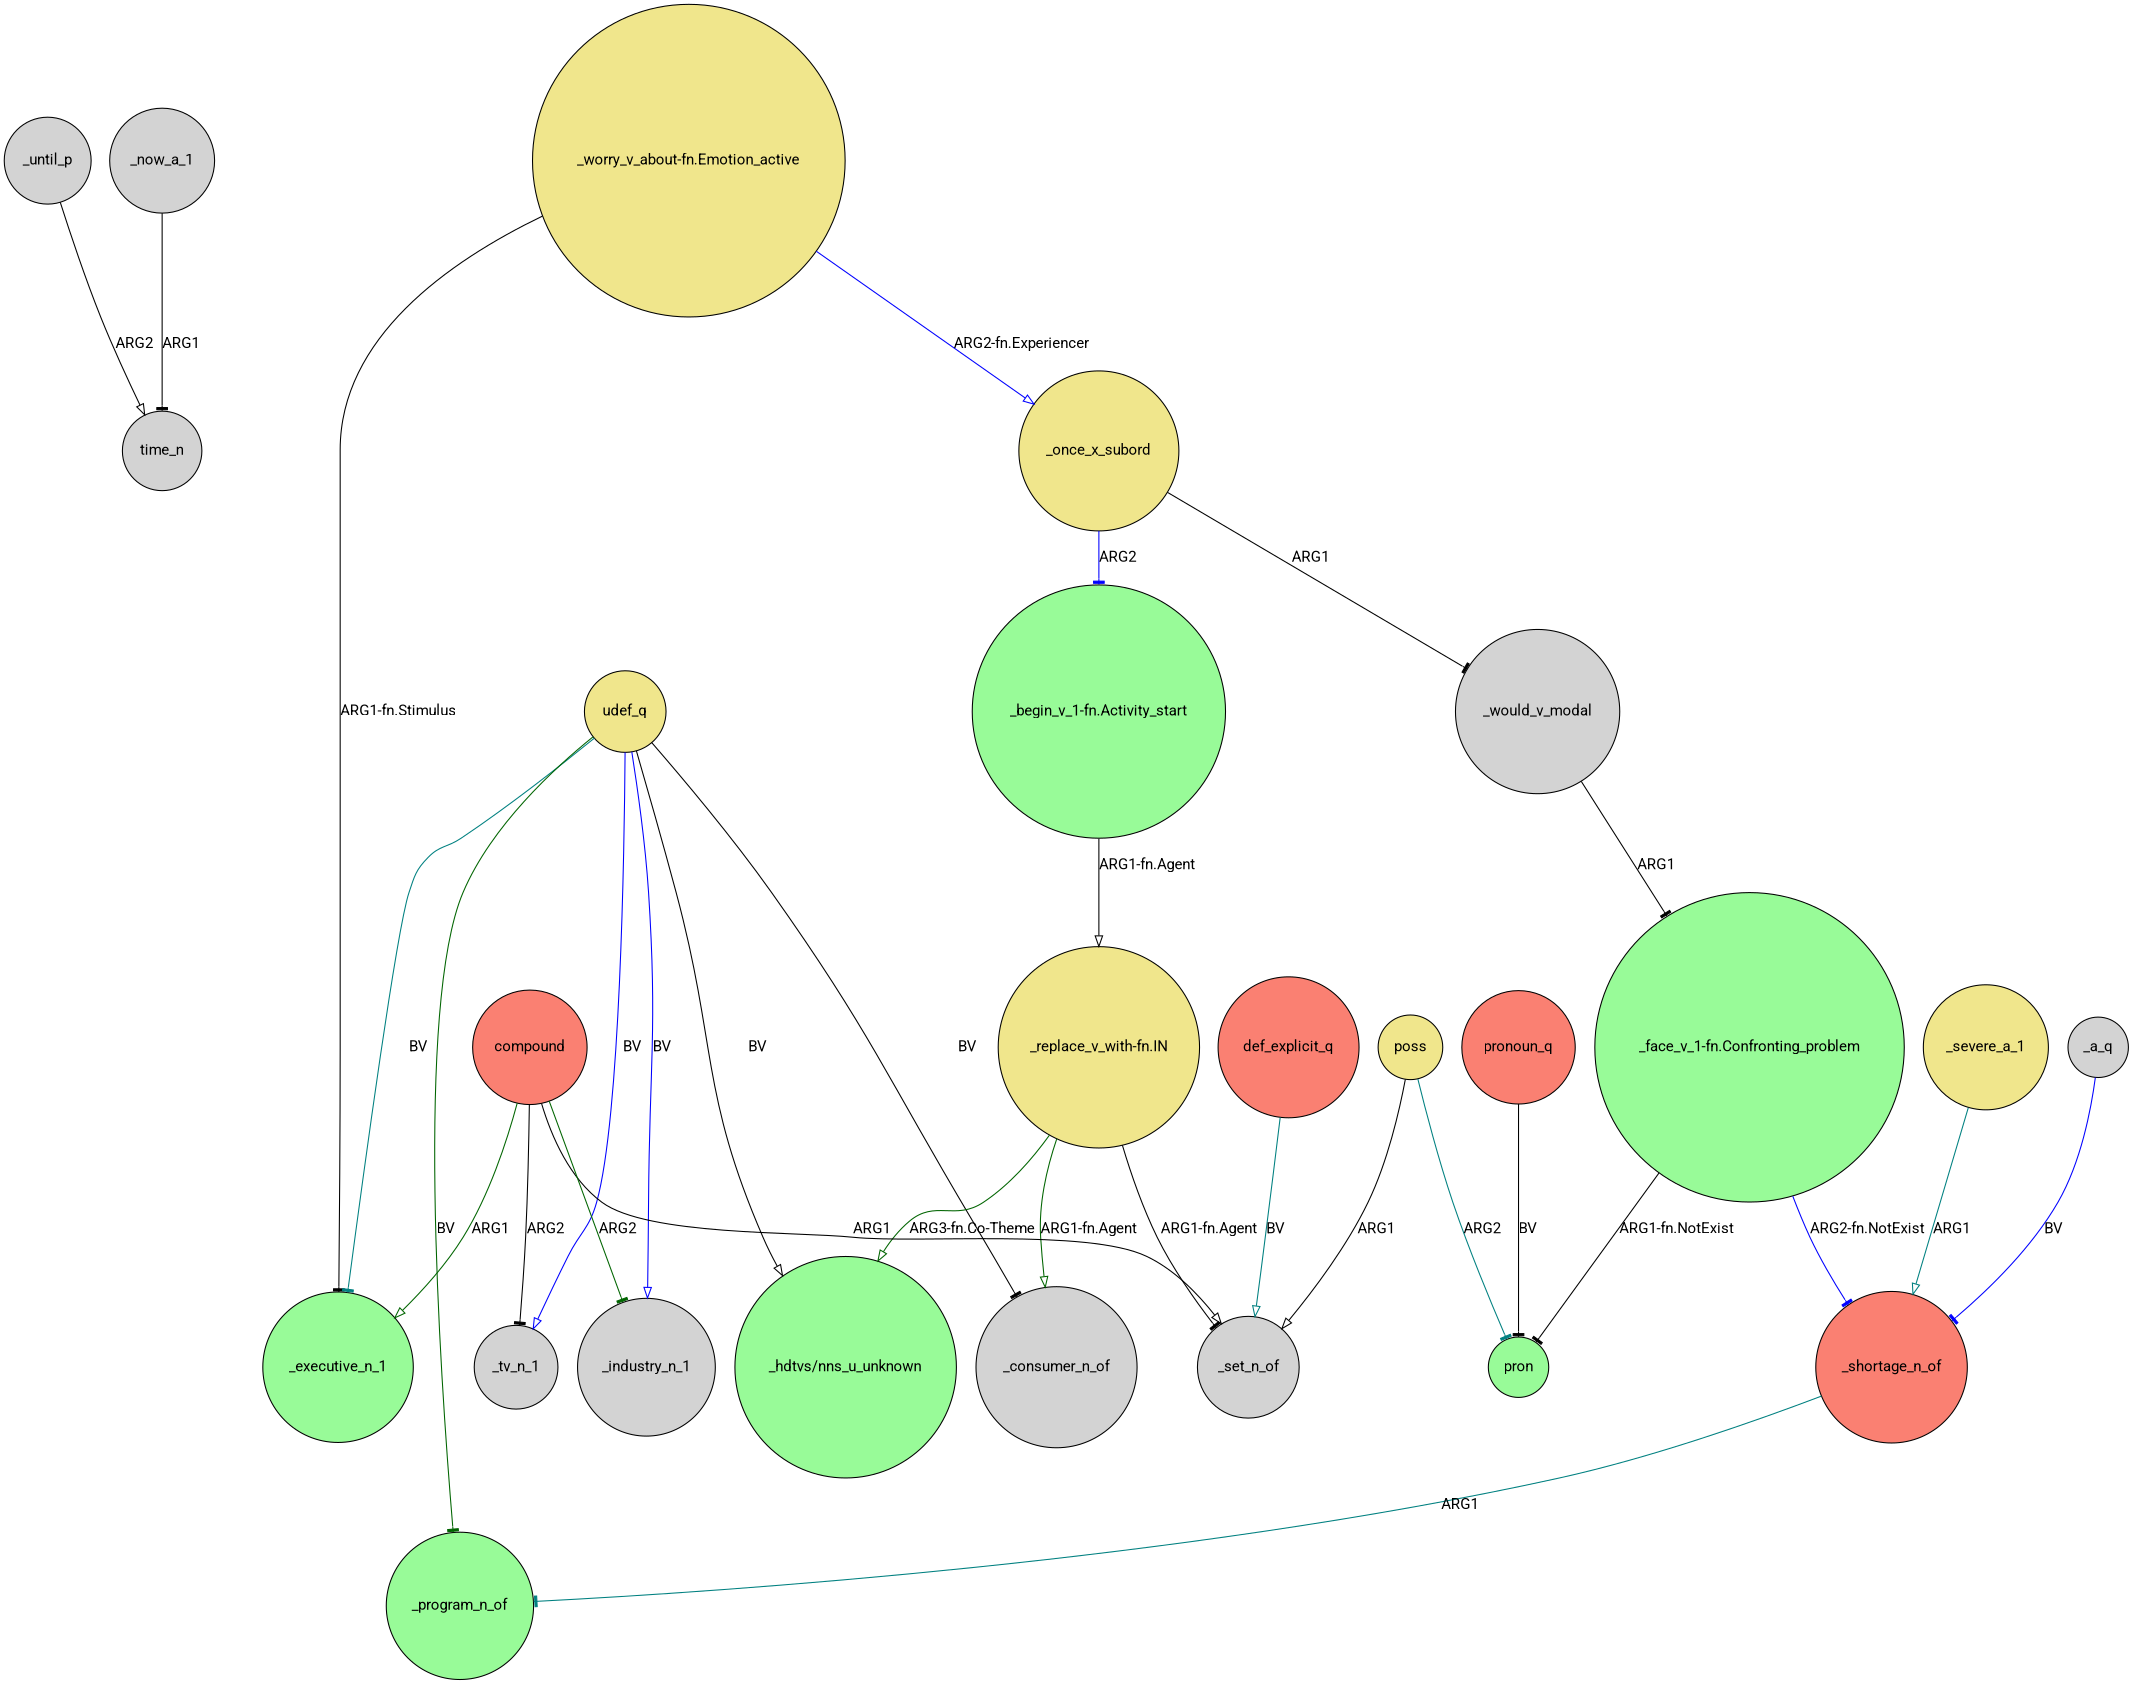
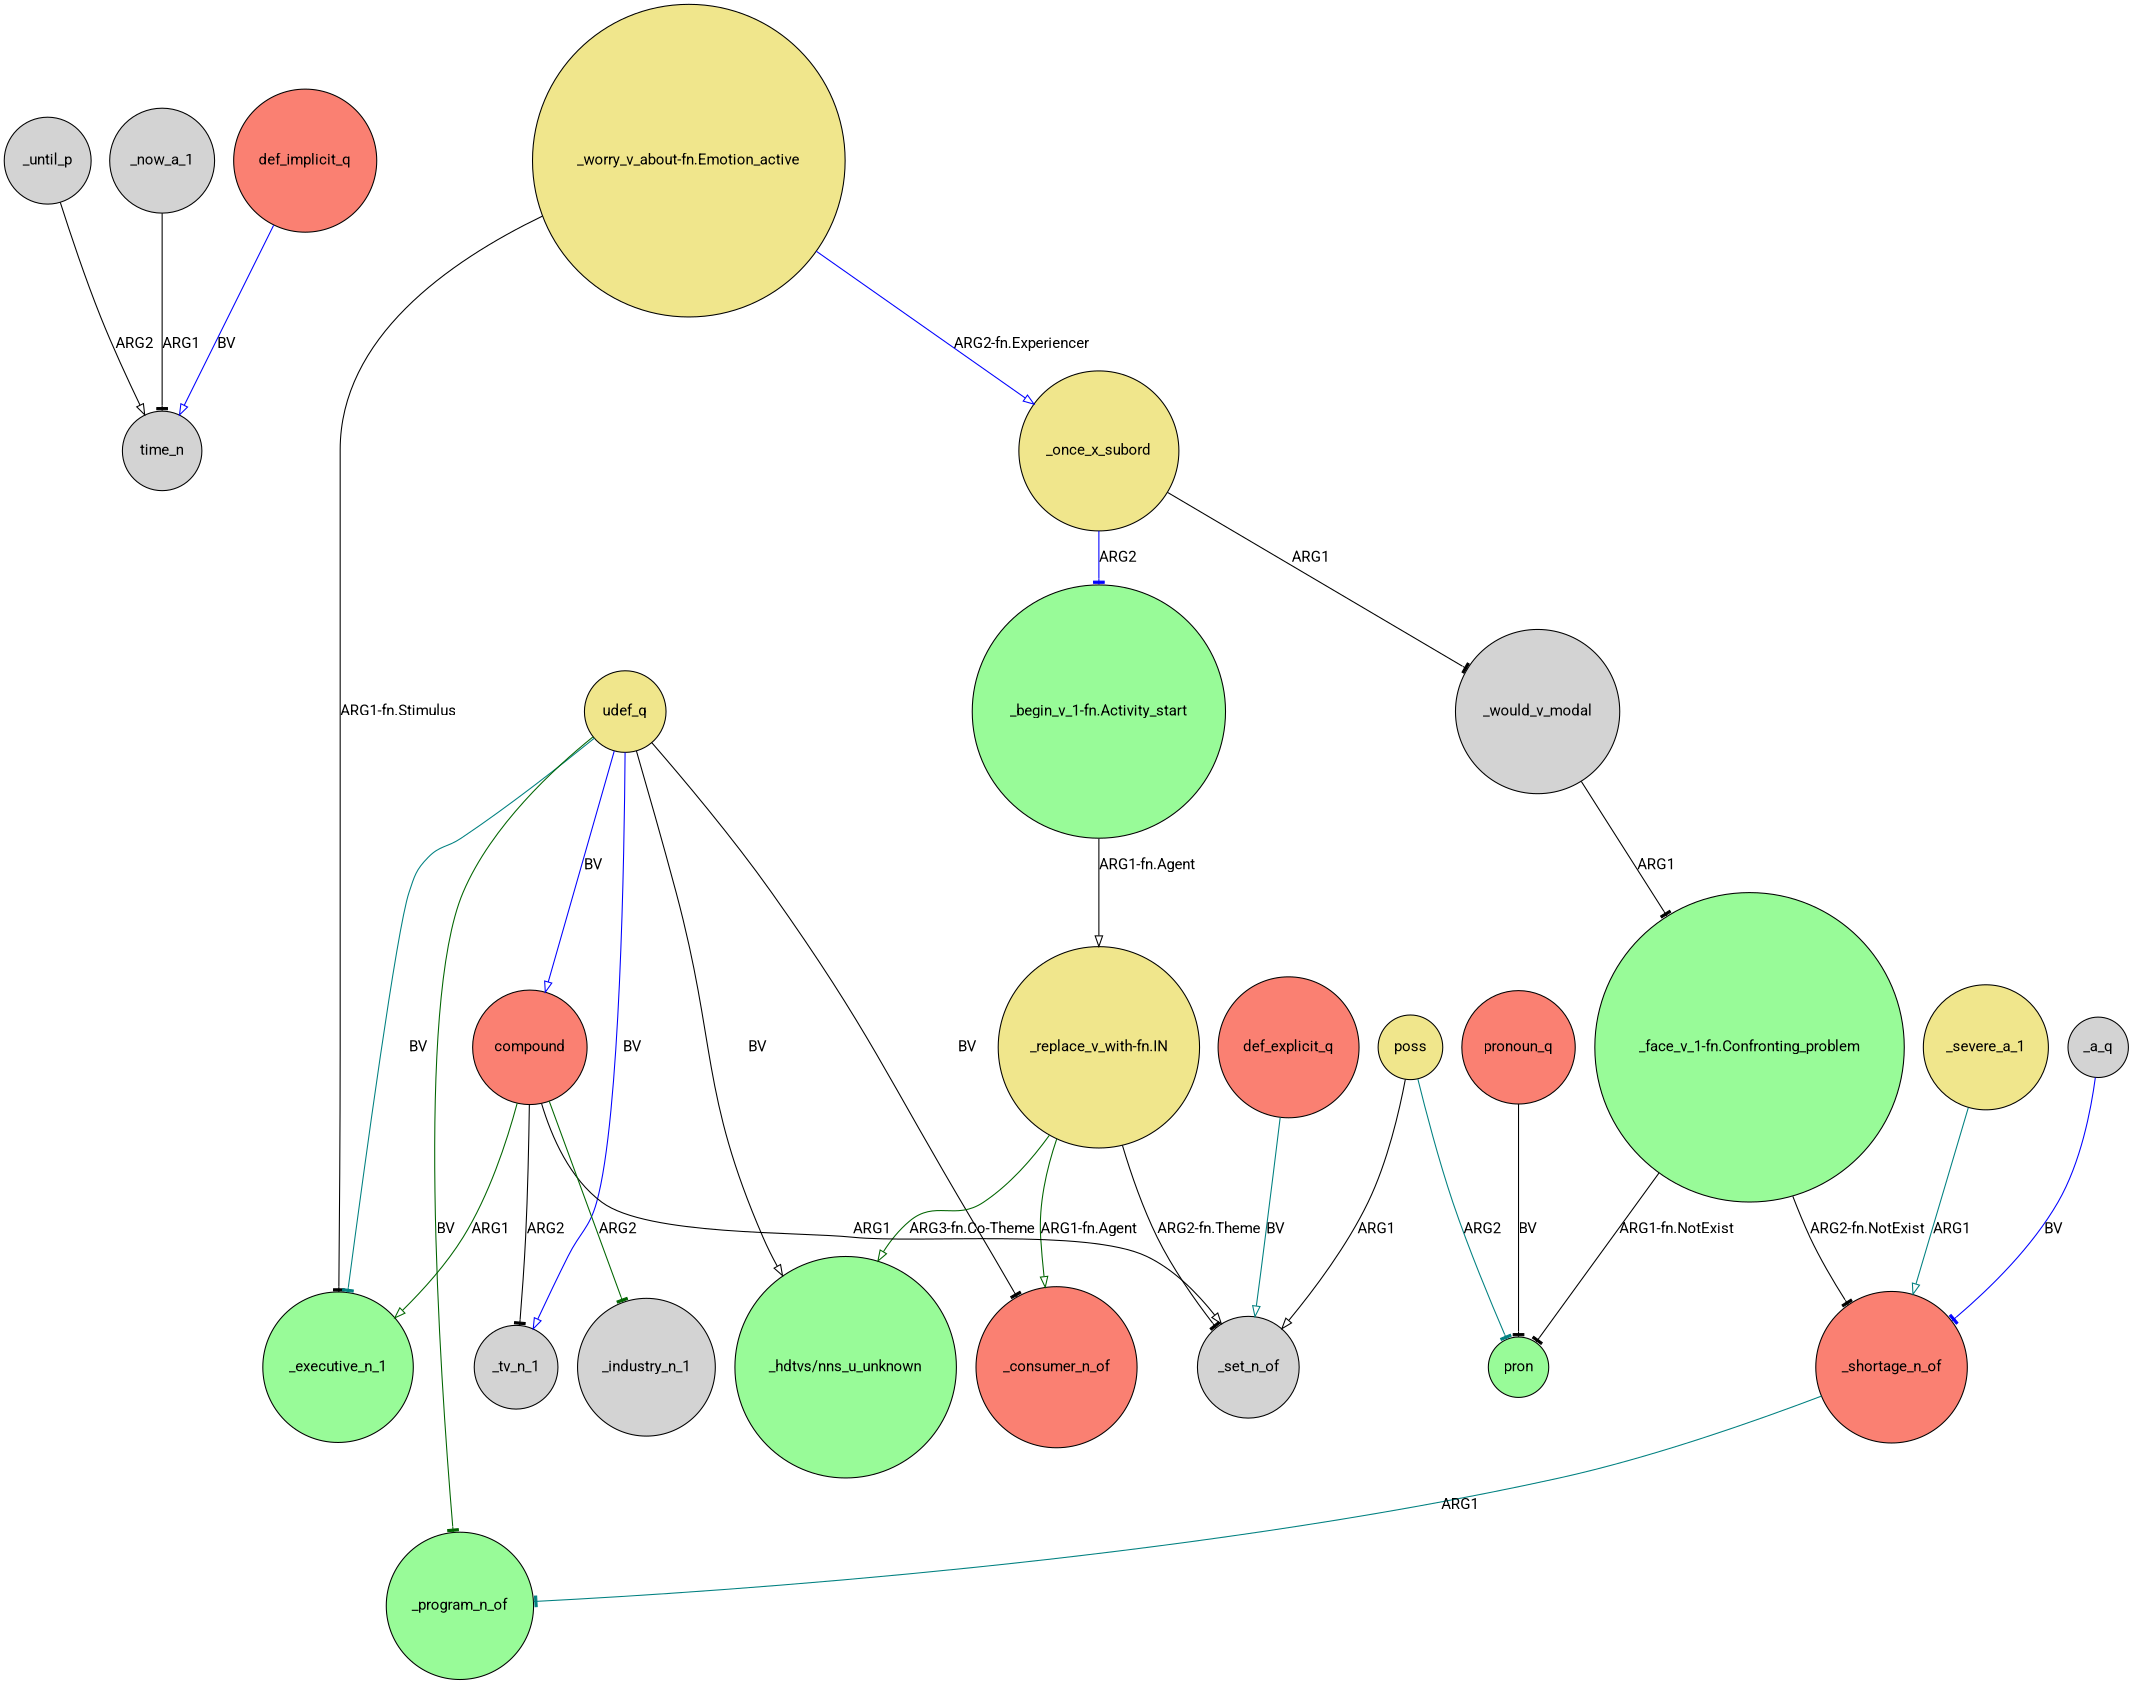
node "def_implicit_q": added
edge "udef_q" -> "_industry_n_1": now "udef_q" -> "compound"
edge "_replace_v_with-fn.IN" -> "_set_n_of": label "ARG1-fn.Agent" -> "ARG2-fn.Theme"
edge "_face_v_1-fn.Confronting_problem" -> "_shortage_n_of": color blue -> black
node "_consumer_n_of": fillcolor lightgrey -> salmon
